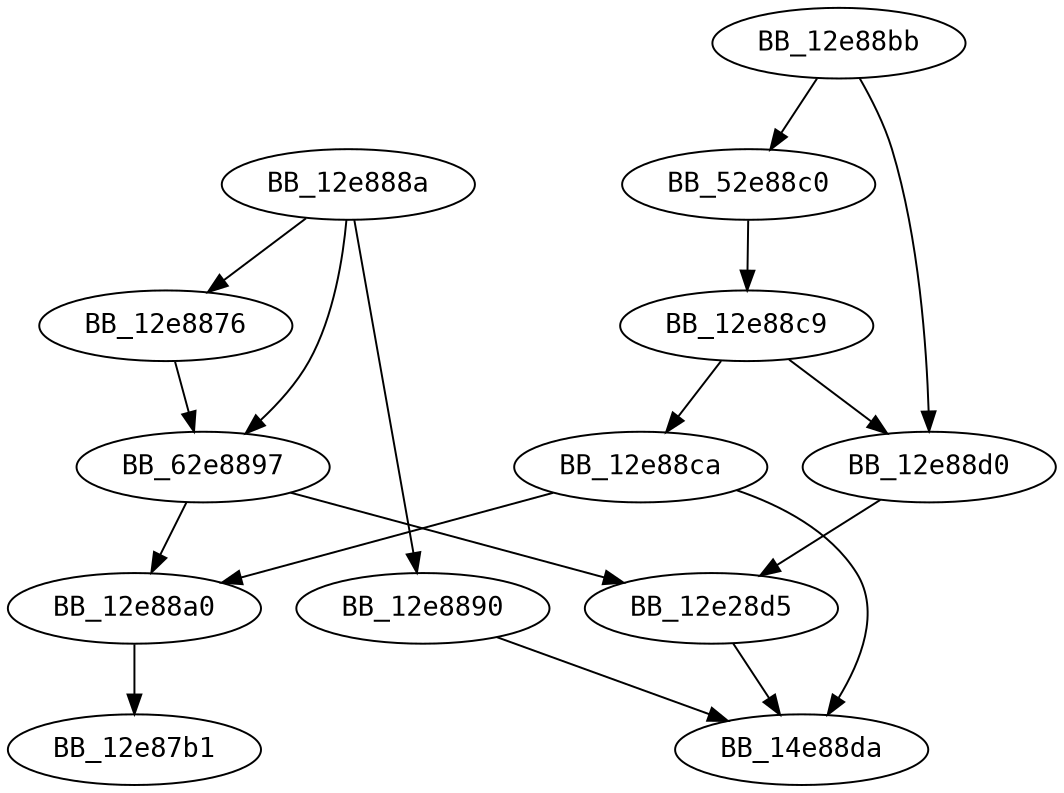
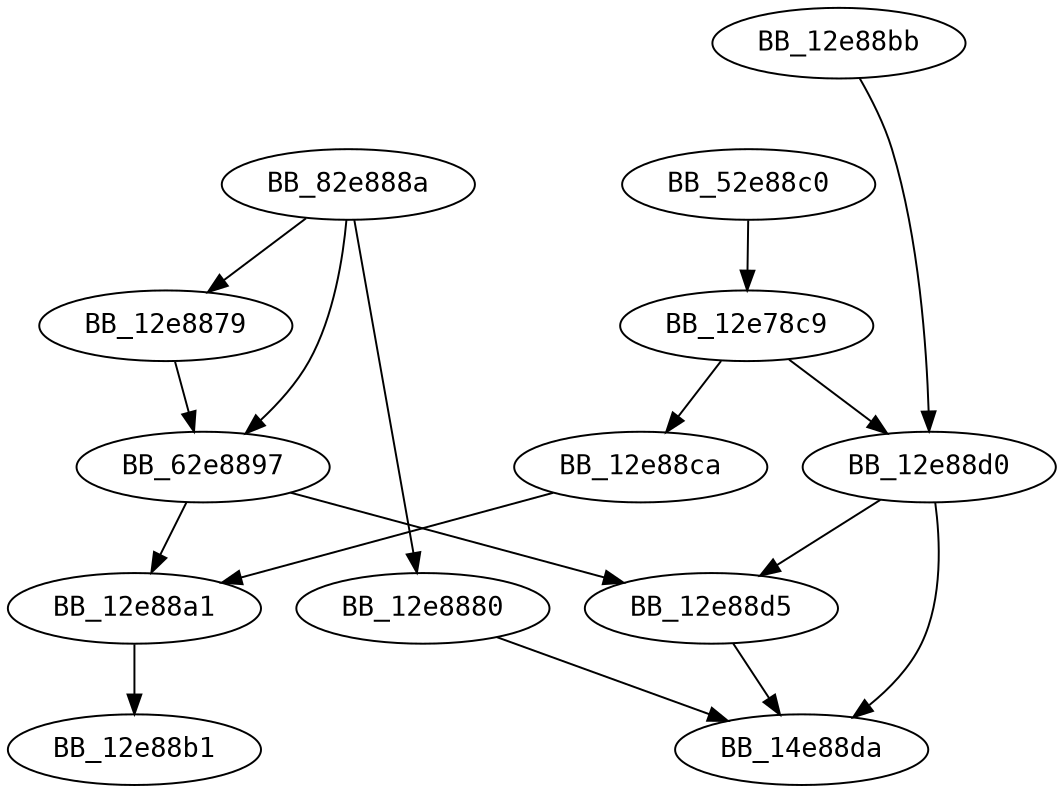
edge "BB_12e88bb" -> "BB_52e88c0": removed
node "BB_12e888a": label "BB_12e888a" -> "BB_82e888a"
node "BB_12e8876": label "BB_12e8876" -> "BB_12e8879"
node "BB_12e88c9": label "BB_12e88c9" -> "BB_12e78c9"
edge "BB_12e88ca" -> "BB_14e88da": now "BB_12e88d0" -> "BB_14e88da"
node "BB_12e88a0": label "BB_12e88a0" -> "BB_12e88a1"
node "BB_12e8890": label "BB_12e8890" -> "BB_12e8880"
node "BB_12e28d5": label "BB_12e28d5" -> "BB_12e88d5"
node "BB_12e87b1": label "BB_12e87b1" -> "BB_12e88b1"
